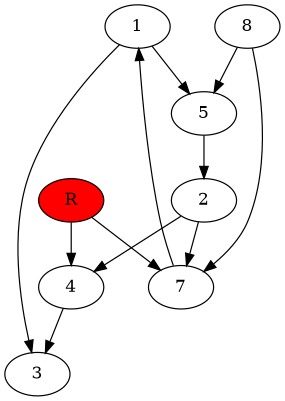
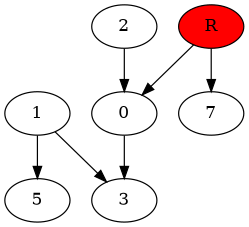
node "8": removed
edge "5" -> "2": removed
edge "7" -> "1": removed
edge "2" -> "7": removed
node "4": label "4" -> "0"
